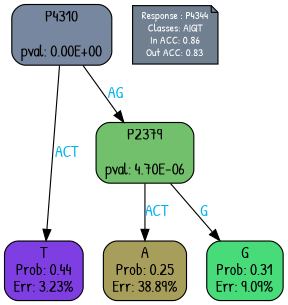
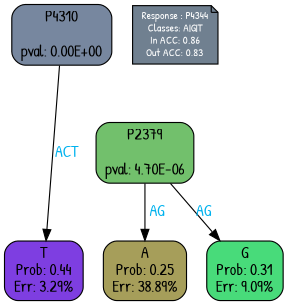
edge "P4310 pval: 0.00E+00" -> "P2379 pval: 4.70E-06": removed, label "AG"
edge "P2379 pval: 4.70E-06" -> "A Prob: 0.25 Err: 38.89%": label "ACT" -> "AG"
edge "P2379 pval: 4.70E-06" -> "G Prob: 0.31 Err: 9.09%": label "G" -> "AG"
node "T Prob: 0.44 Err: 3.23%": label "T Prob: 0.44 Err: 3.23%" -> "T Prob: 0.44 Err: 3.29%"
